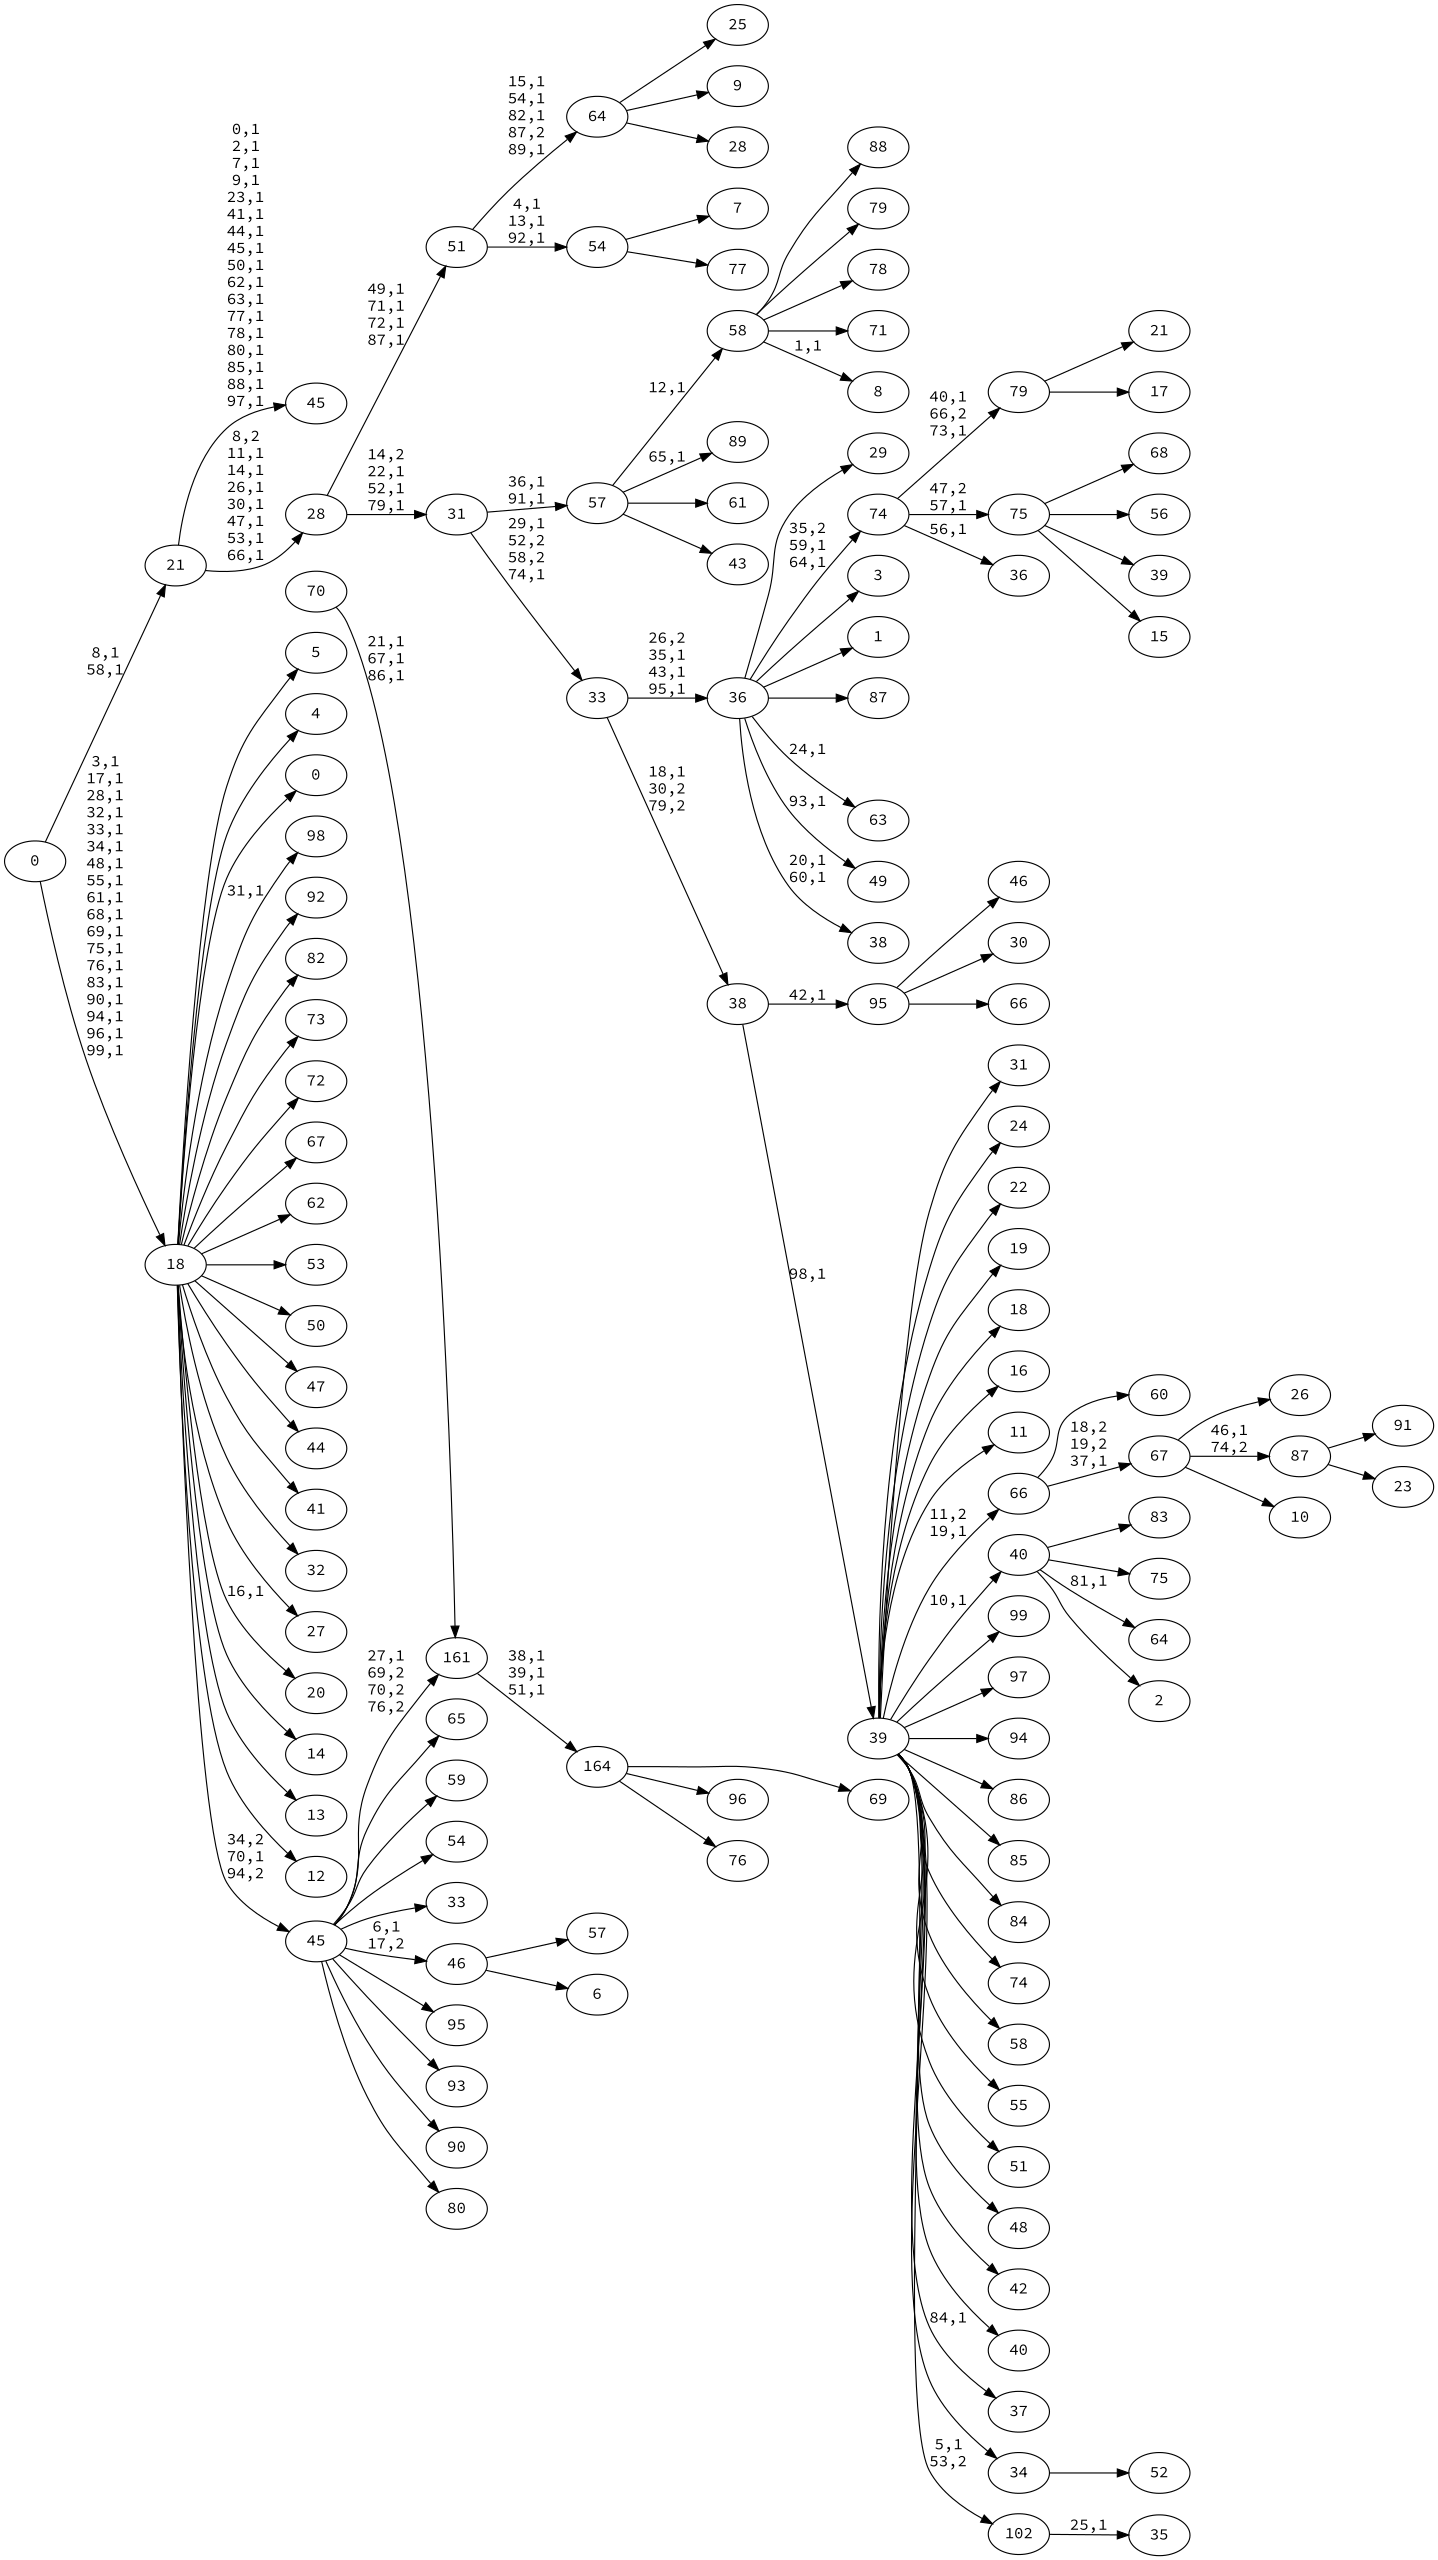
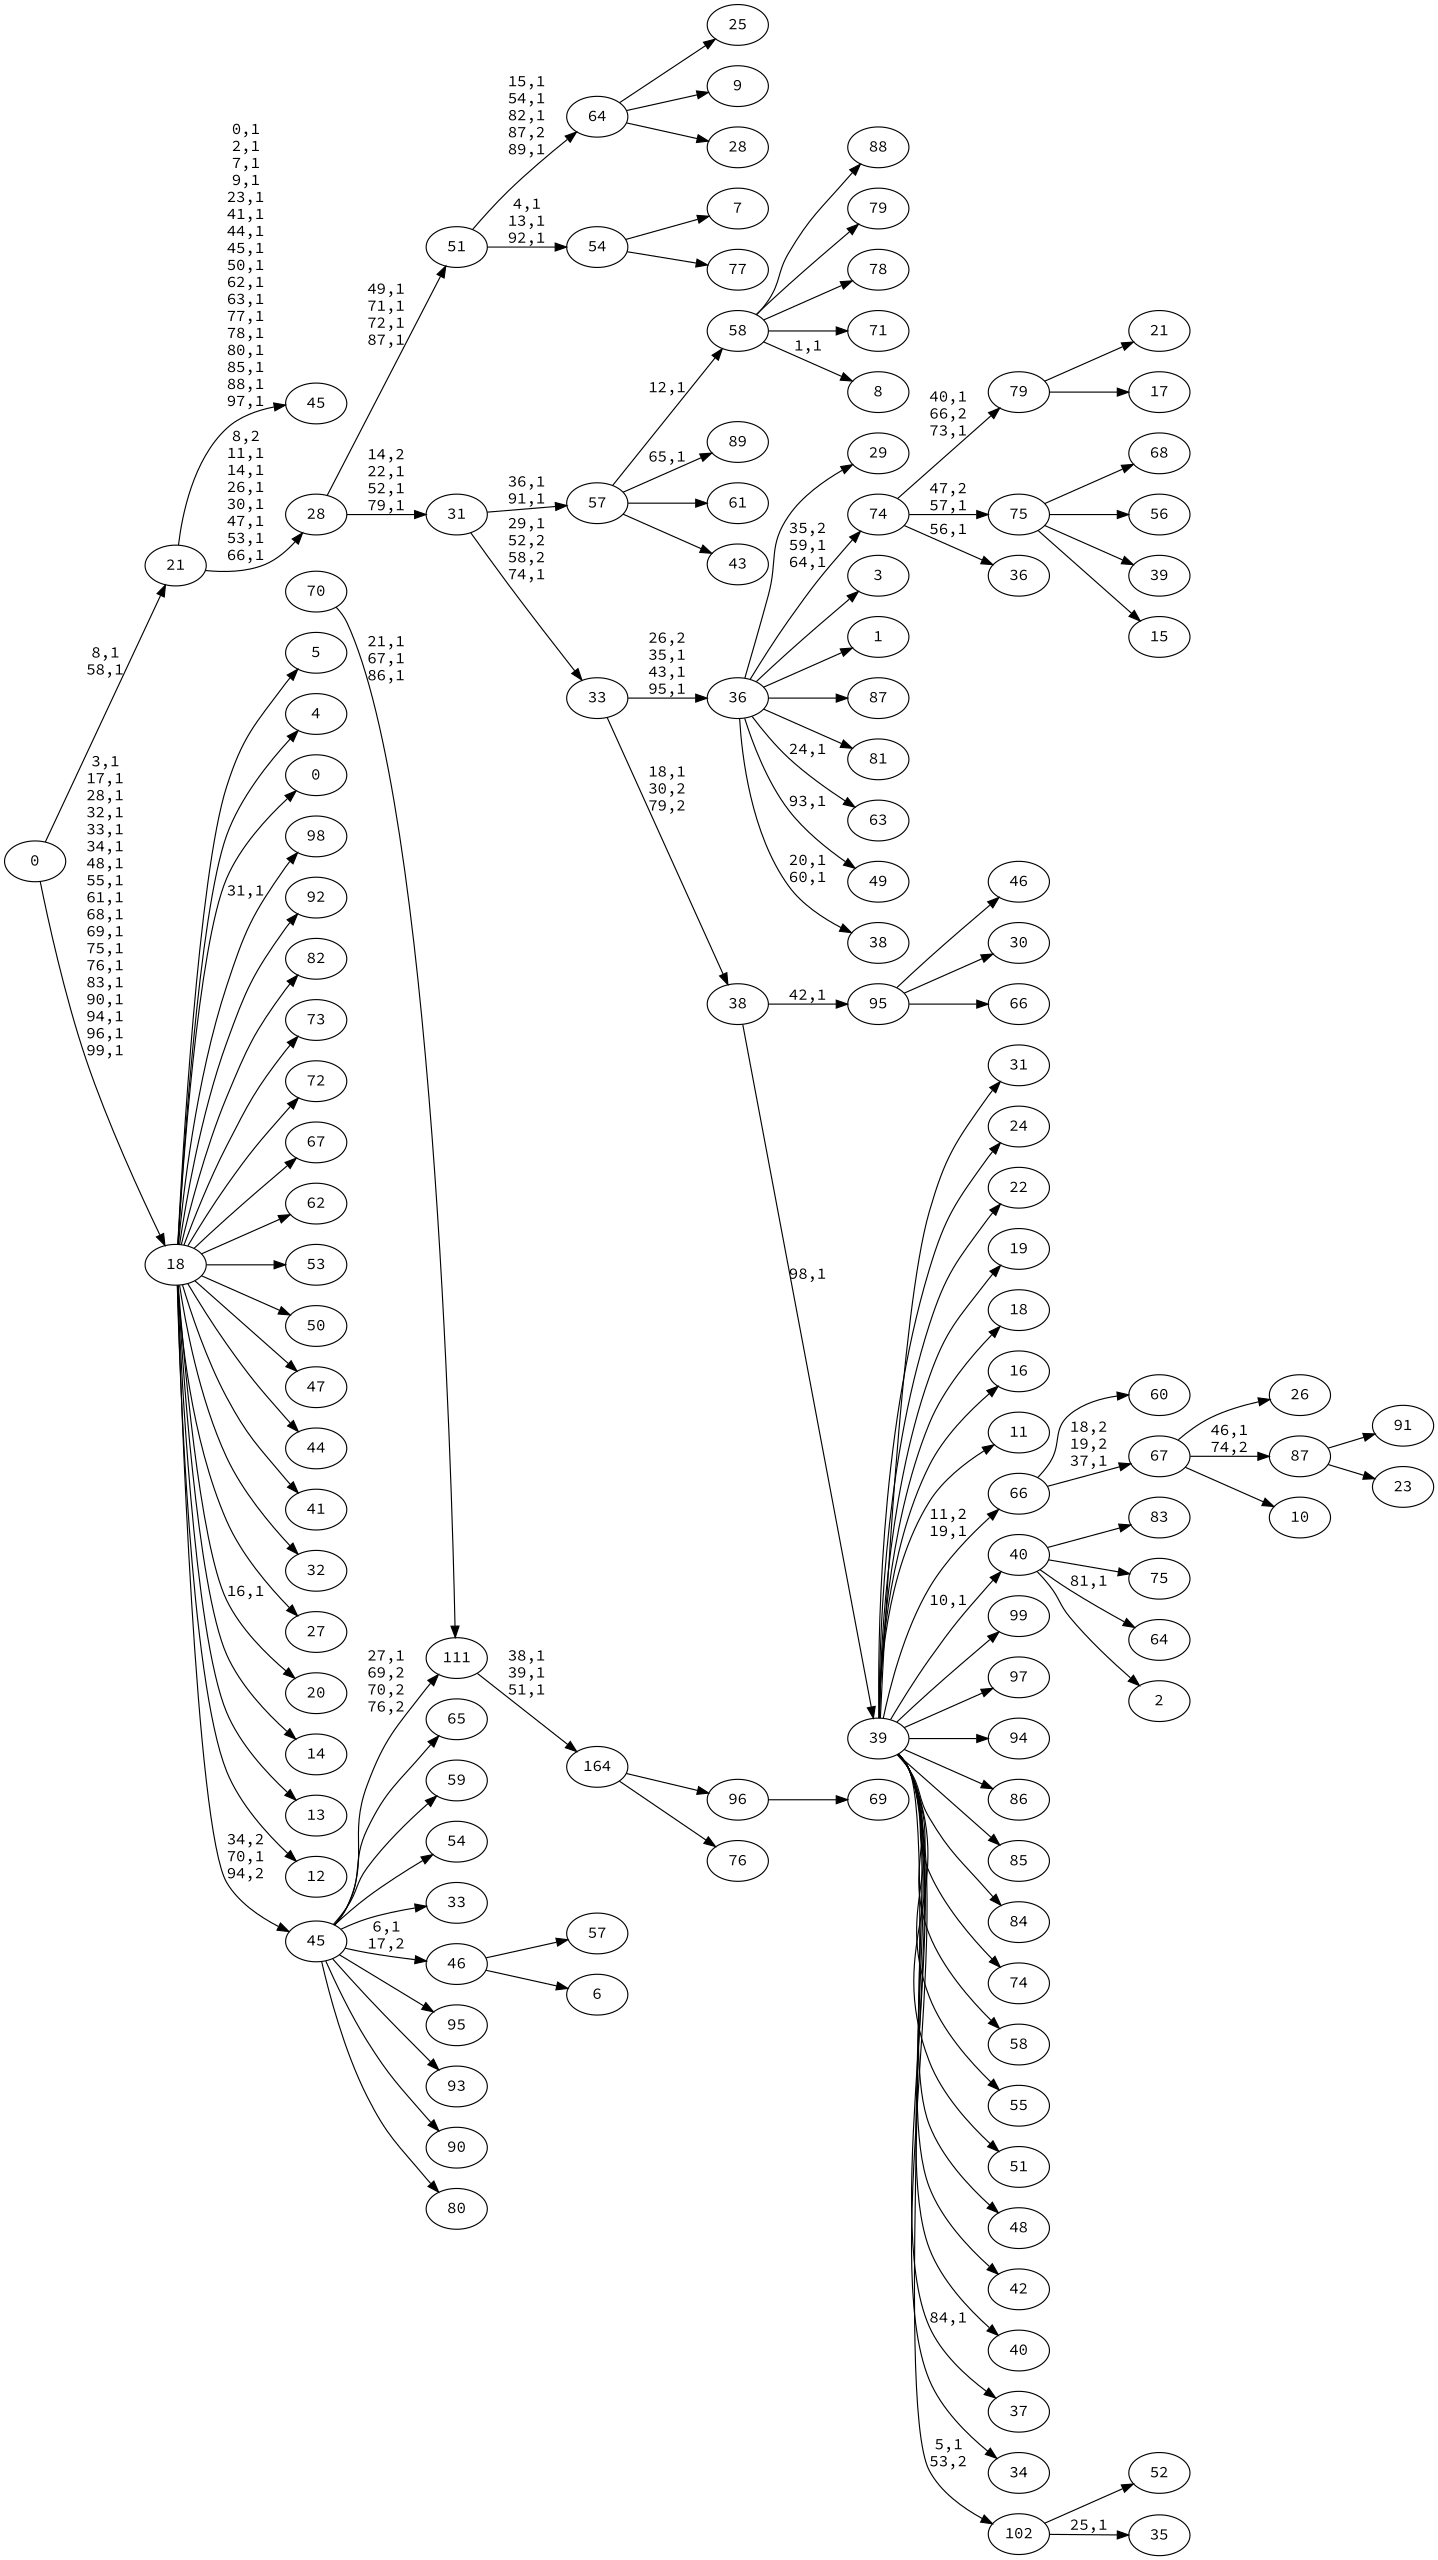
node "81": added
node "161": label "161" -> "111"
edge "164" -> "69": now "96" -> "69"
edge "34" -> "52": now "102" -> "52"
